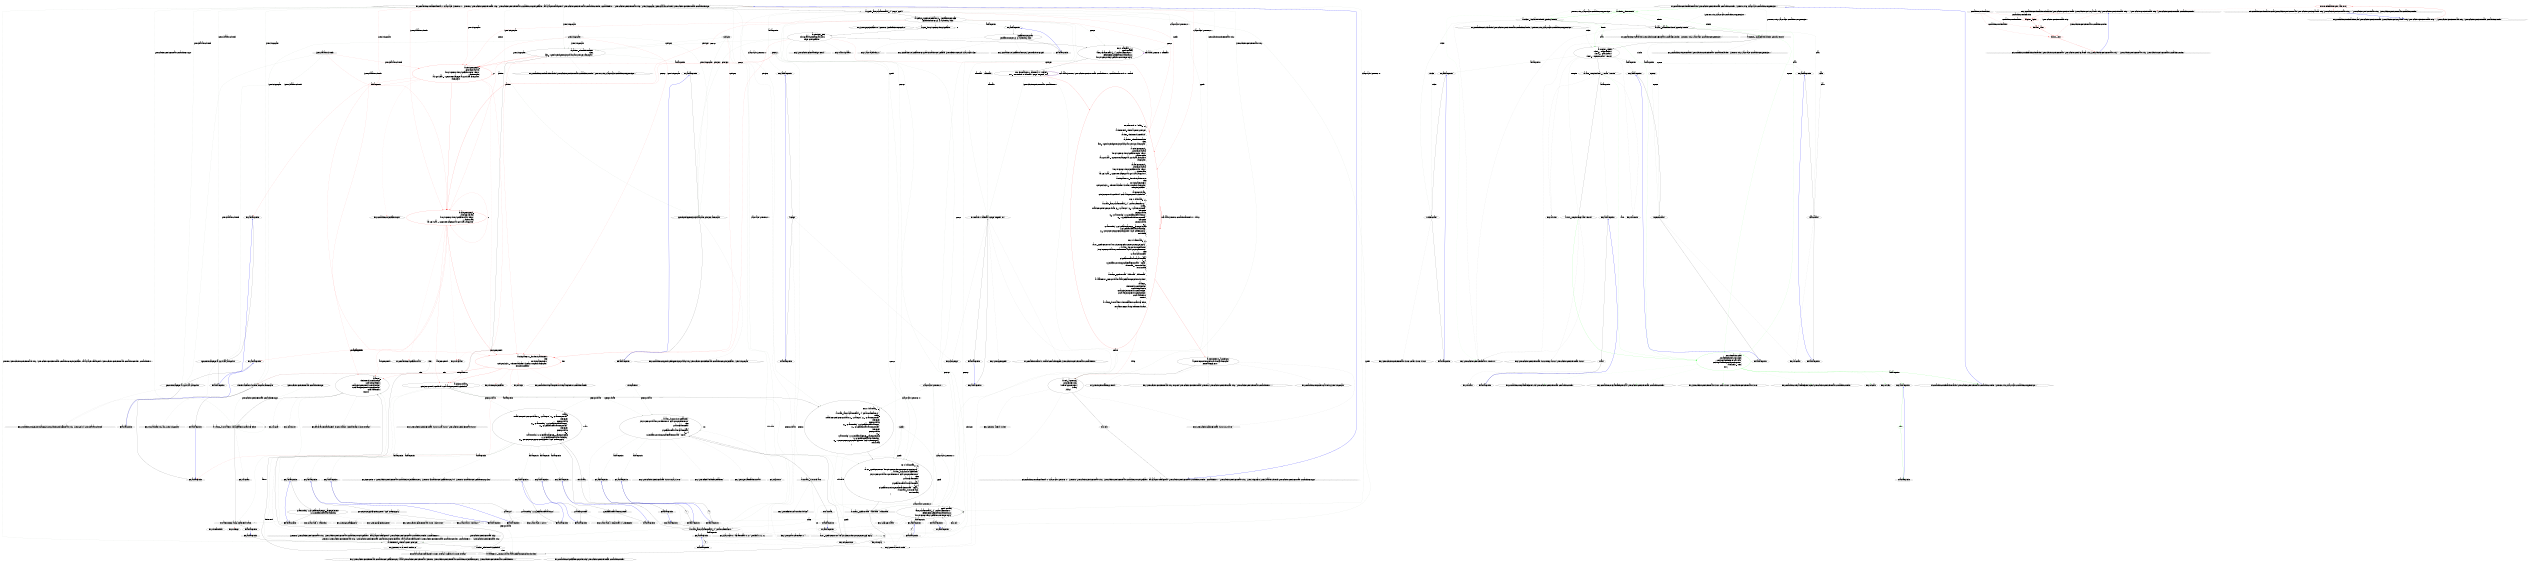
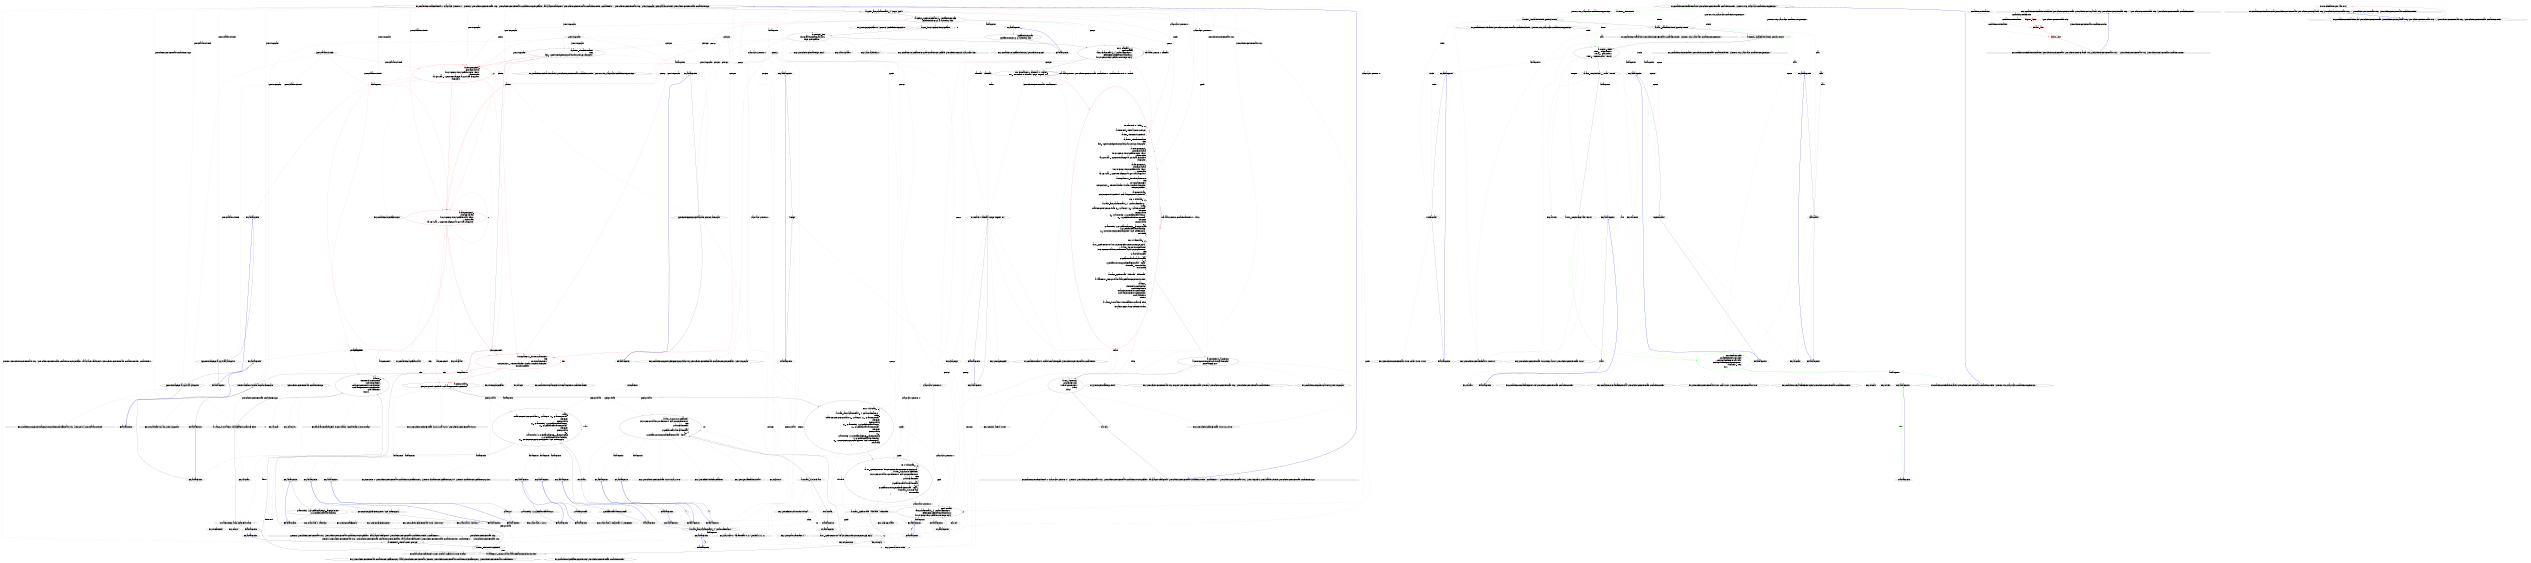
edge "makeDefault" -> "new NotParsed<T>(makeDefault().GetType().ToTypeInfo(), errs)": label "makeDefault" -> "instance"
edge "optionSpecs" -> "var tokenizerResult = tokenizer(arguments, optionSpecs)": label "buildMutable" -> "optionSpecs"
node "Entry Unk.Except": label "Entry Unk.Except" -> "Entry Unk.IsJust"
node "Entry System.Func<T1, T2, TResult>.Invoke(T1, T2)": removed
